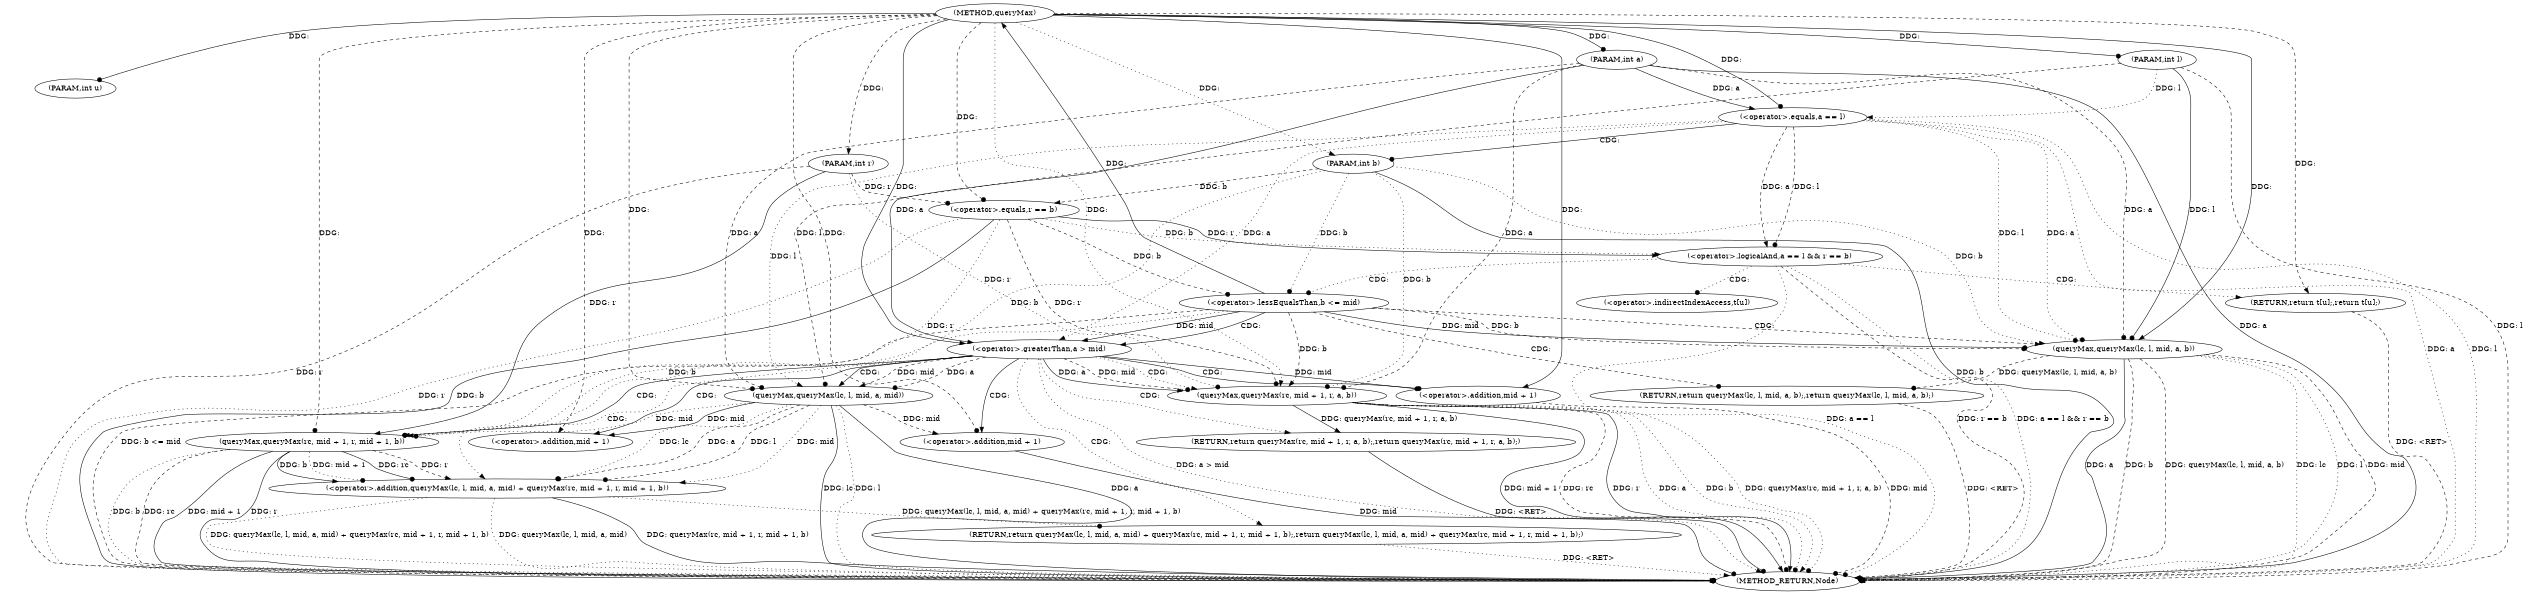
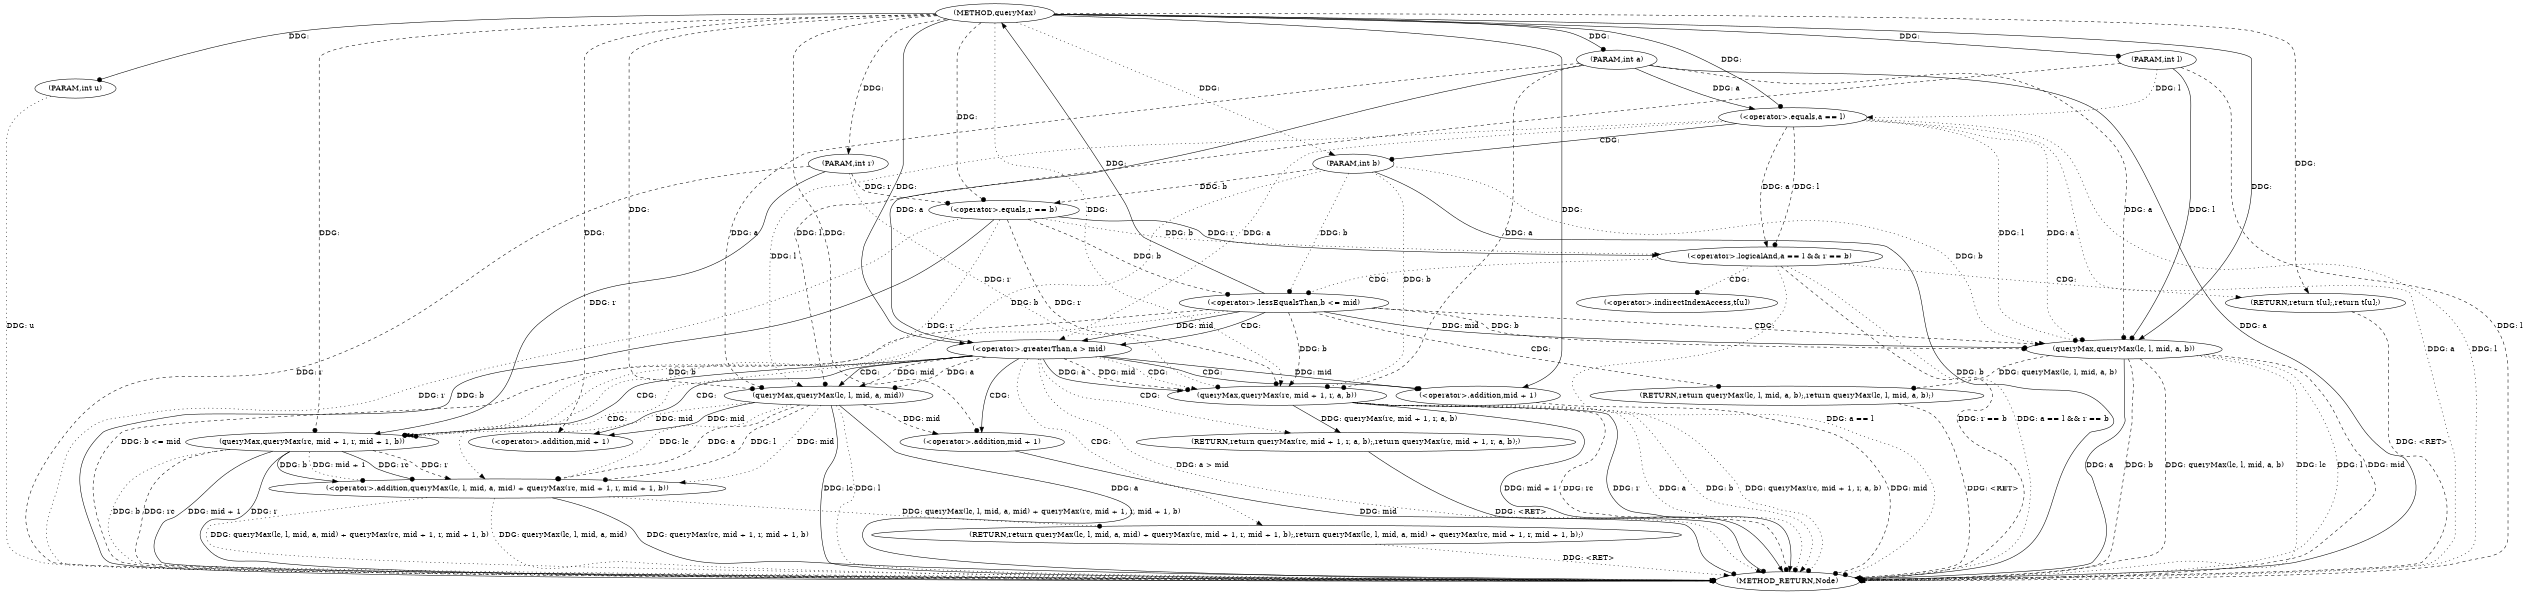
edge "(PARAM,int u)" -> "(METHOD_RETURN,Node)": added, label "DDG: u"
